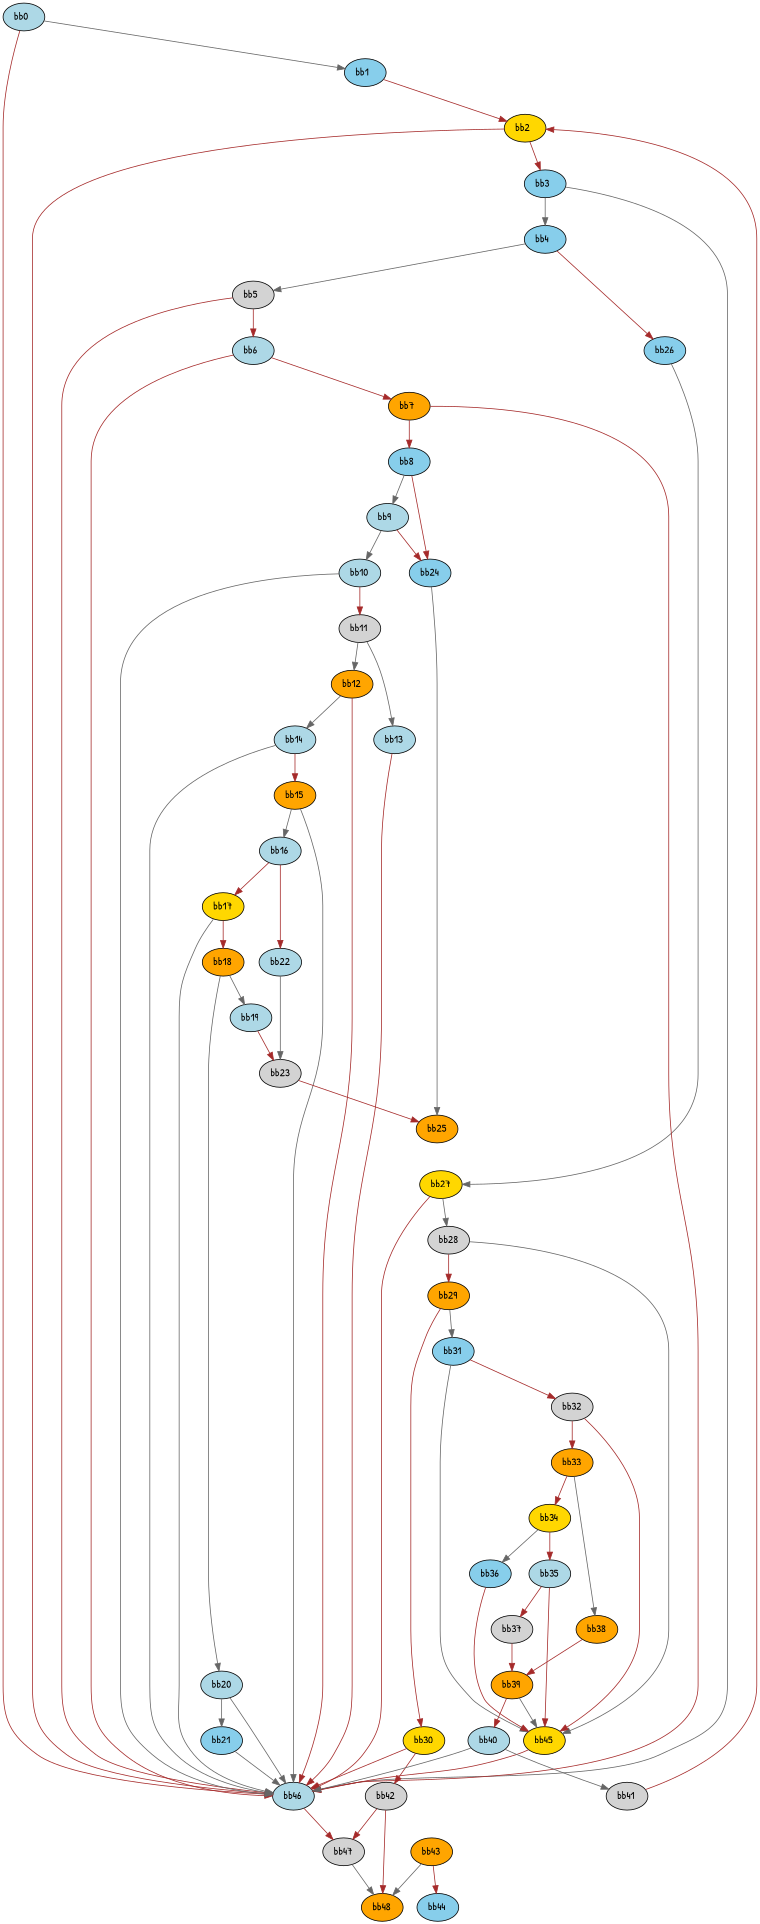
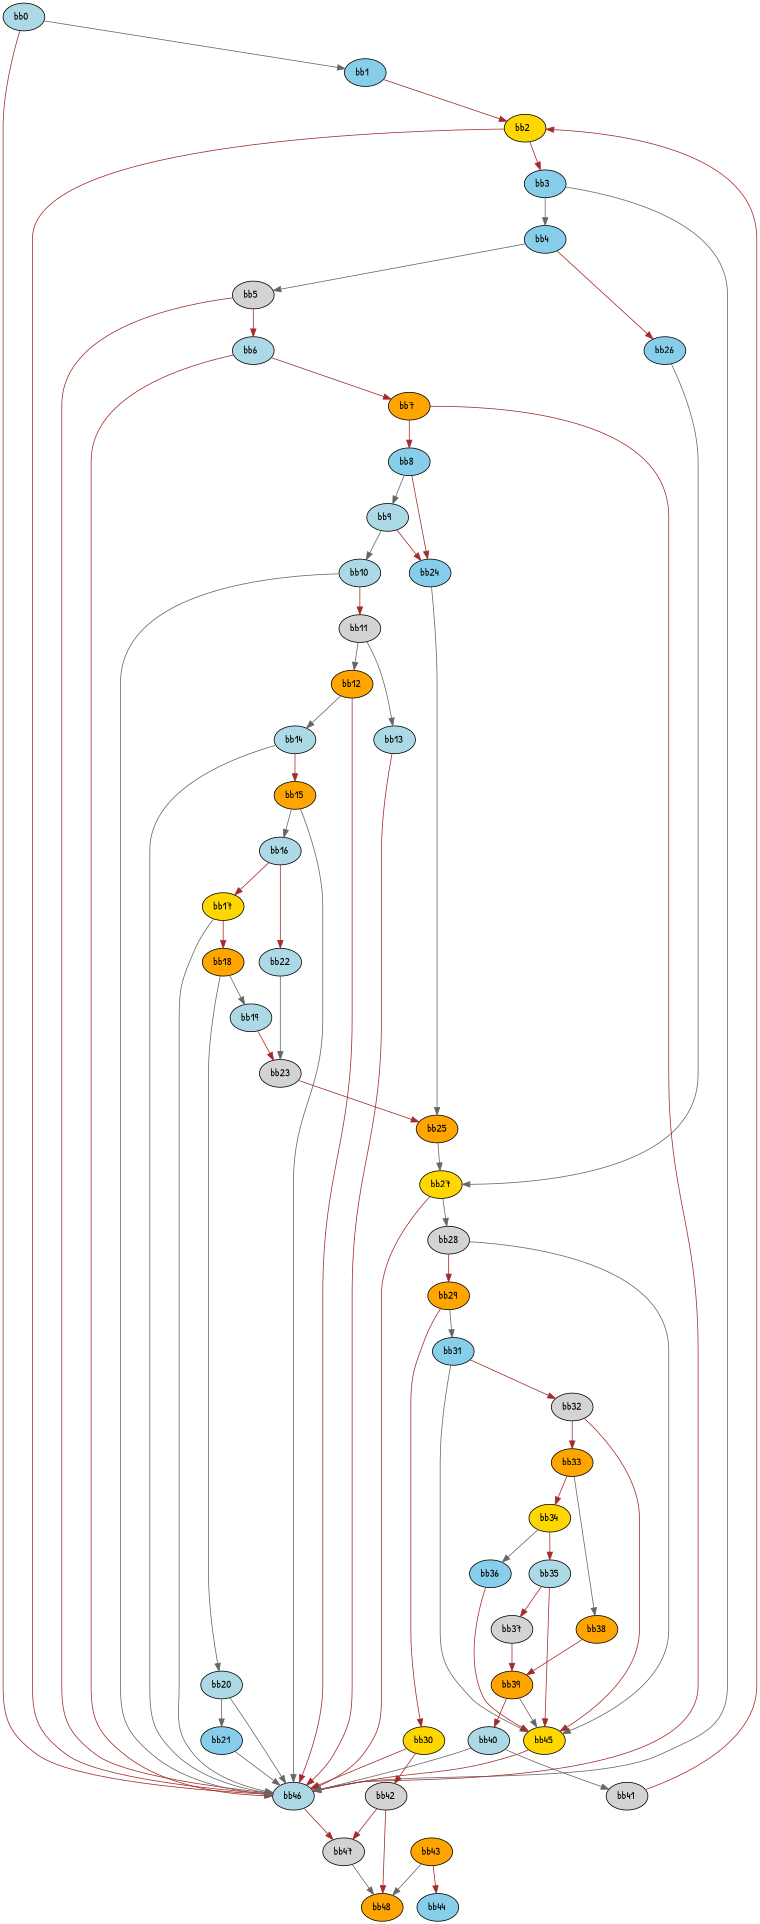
edge "bb25" -> "bb27": added
